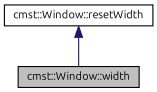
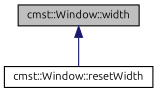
edge "cmst::Window::width" -> "cmst::Window::resetWidth": reversed
